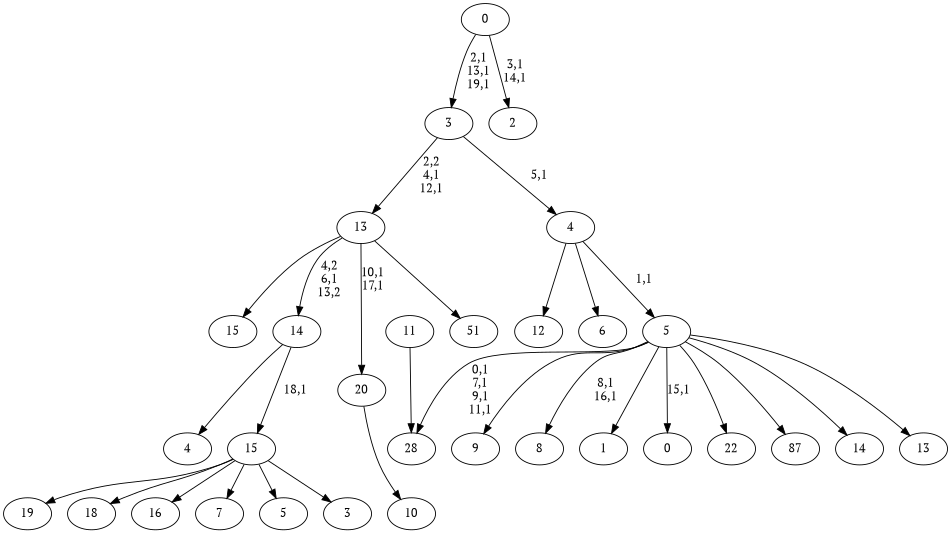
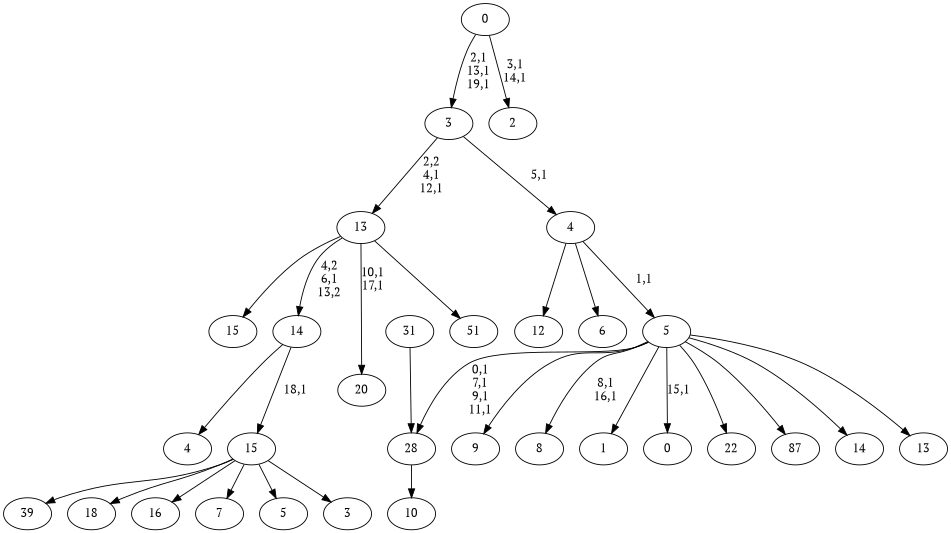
node "11": label "11" -> "31"
edge "20" -> "10": now "28" -> "10"
node "19": label "19" -> "39"
